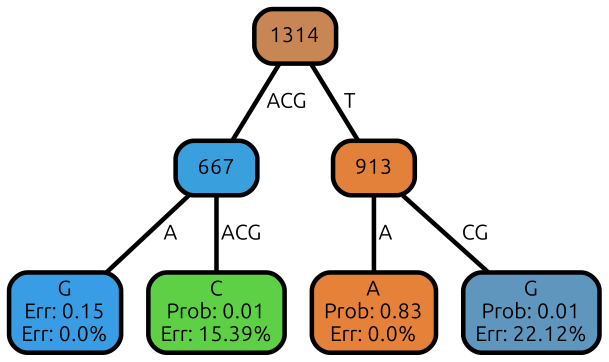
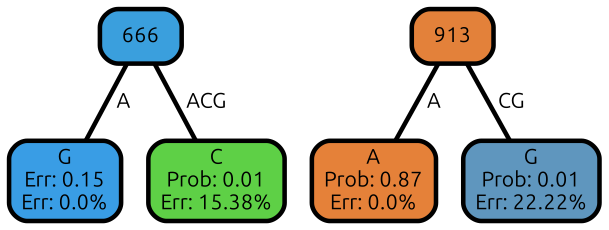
node "1314": removed
node "667": label "667" -> "666"
node "C Prob: 0.01 Err: 15.39%": label "C Prob: 0.01 Err: 15.39%" -> "C Prob: 0.01 Err: 15.38%"
node "A Prob: 0.83 Err: 0.0%": label "A Prob: 0.83 Err: 0.0%" -> "A Prob: 0.87 Err: 0.0%"
node "G Prob: 0.01 Err: 22.12%": label "G Prob: 0.01 Err: 22.12%" -> "G Prob: 0.01 Err: 22.22%"
